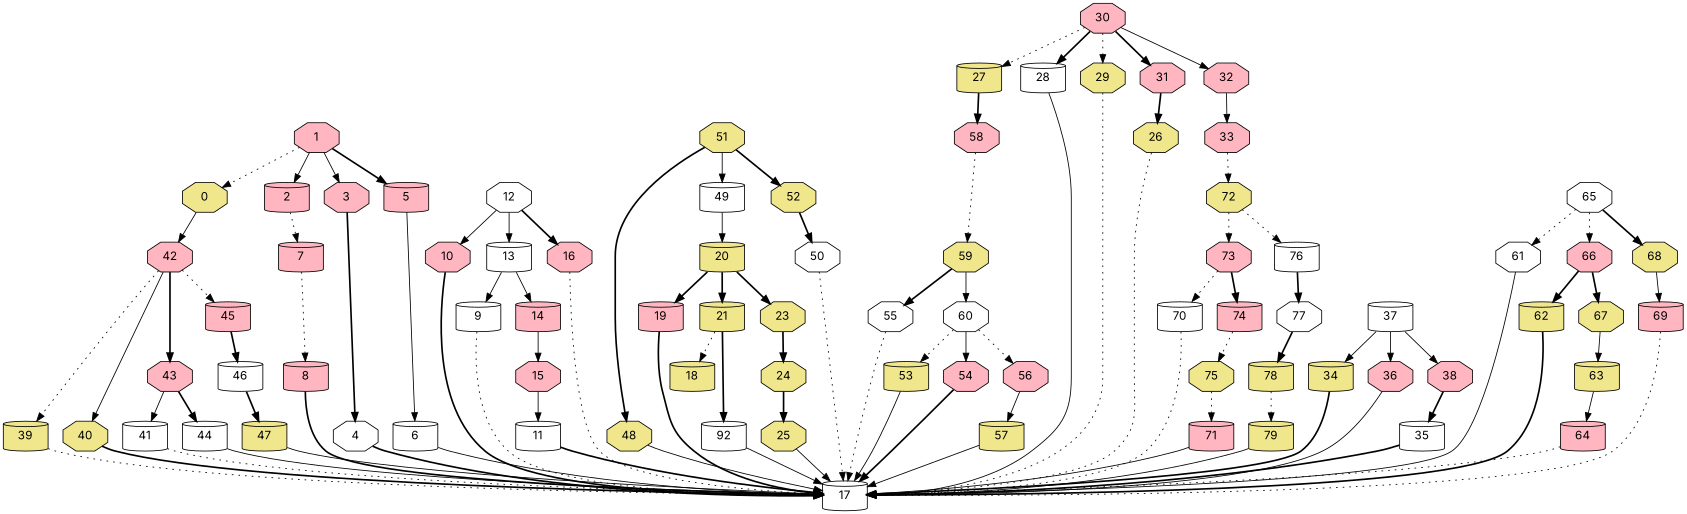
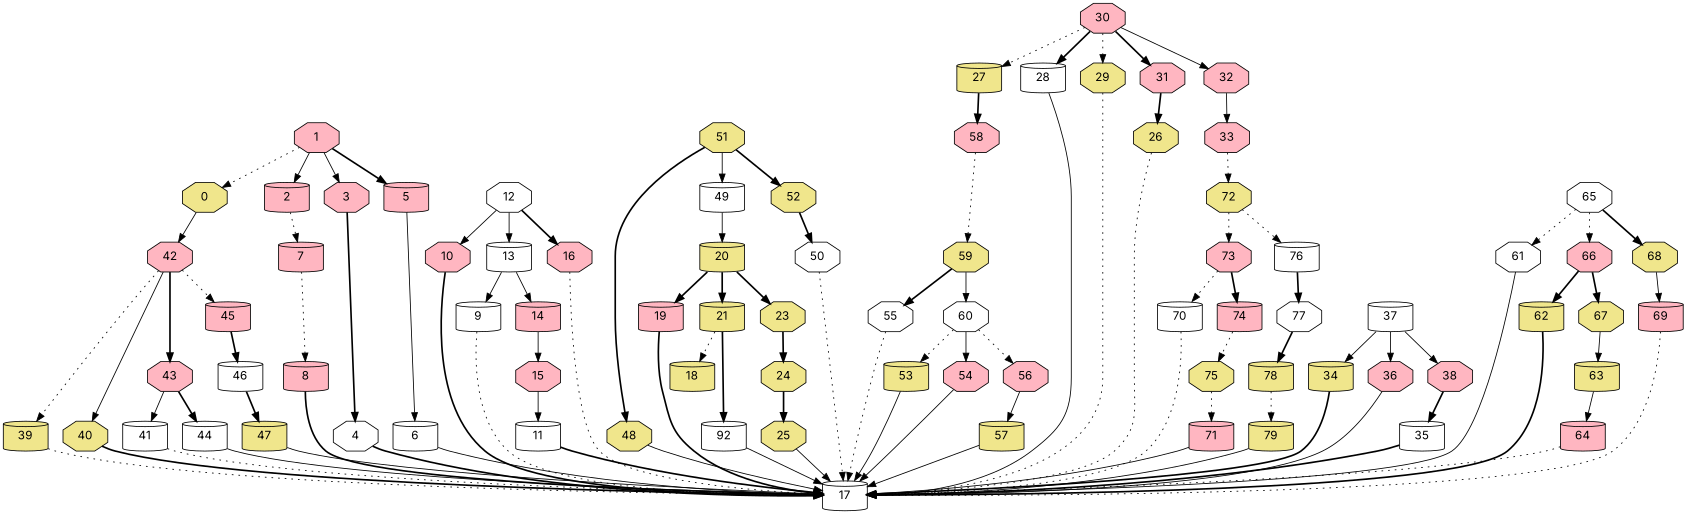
edge "54" -> "17": style bold -> solid
